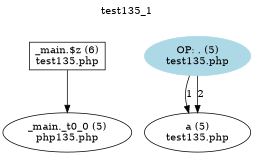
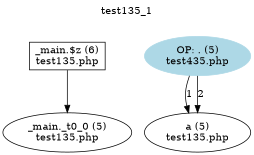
node "OP: . (5) test135.php": label "OP: . (5) test135.php" -> "OP: . (5) test435.php"
node "_main._t0_0 (5) php135.php": label "_main._t0_0 (5) php135.php" -> "_main._t0_0 (5) test135.php"
